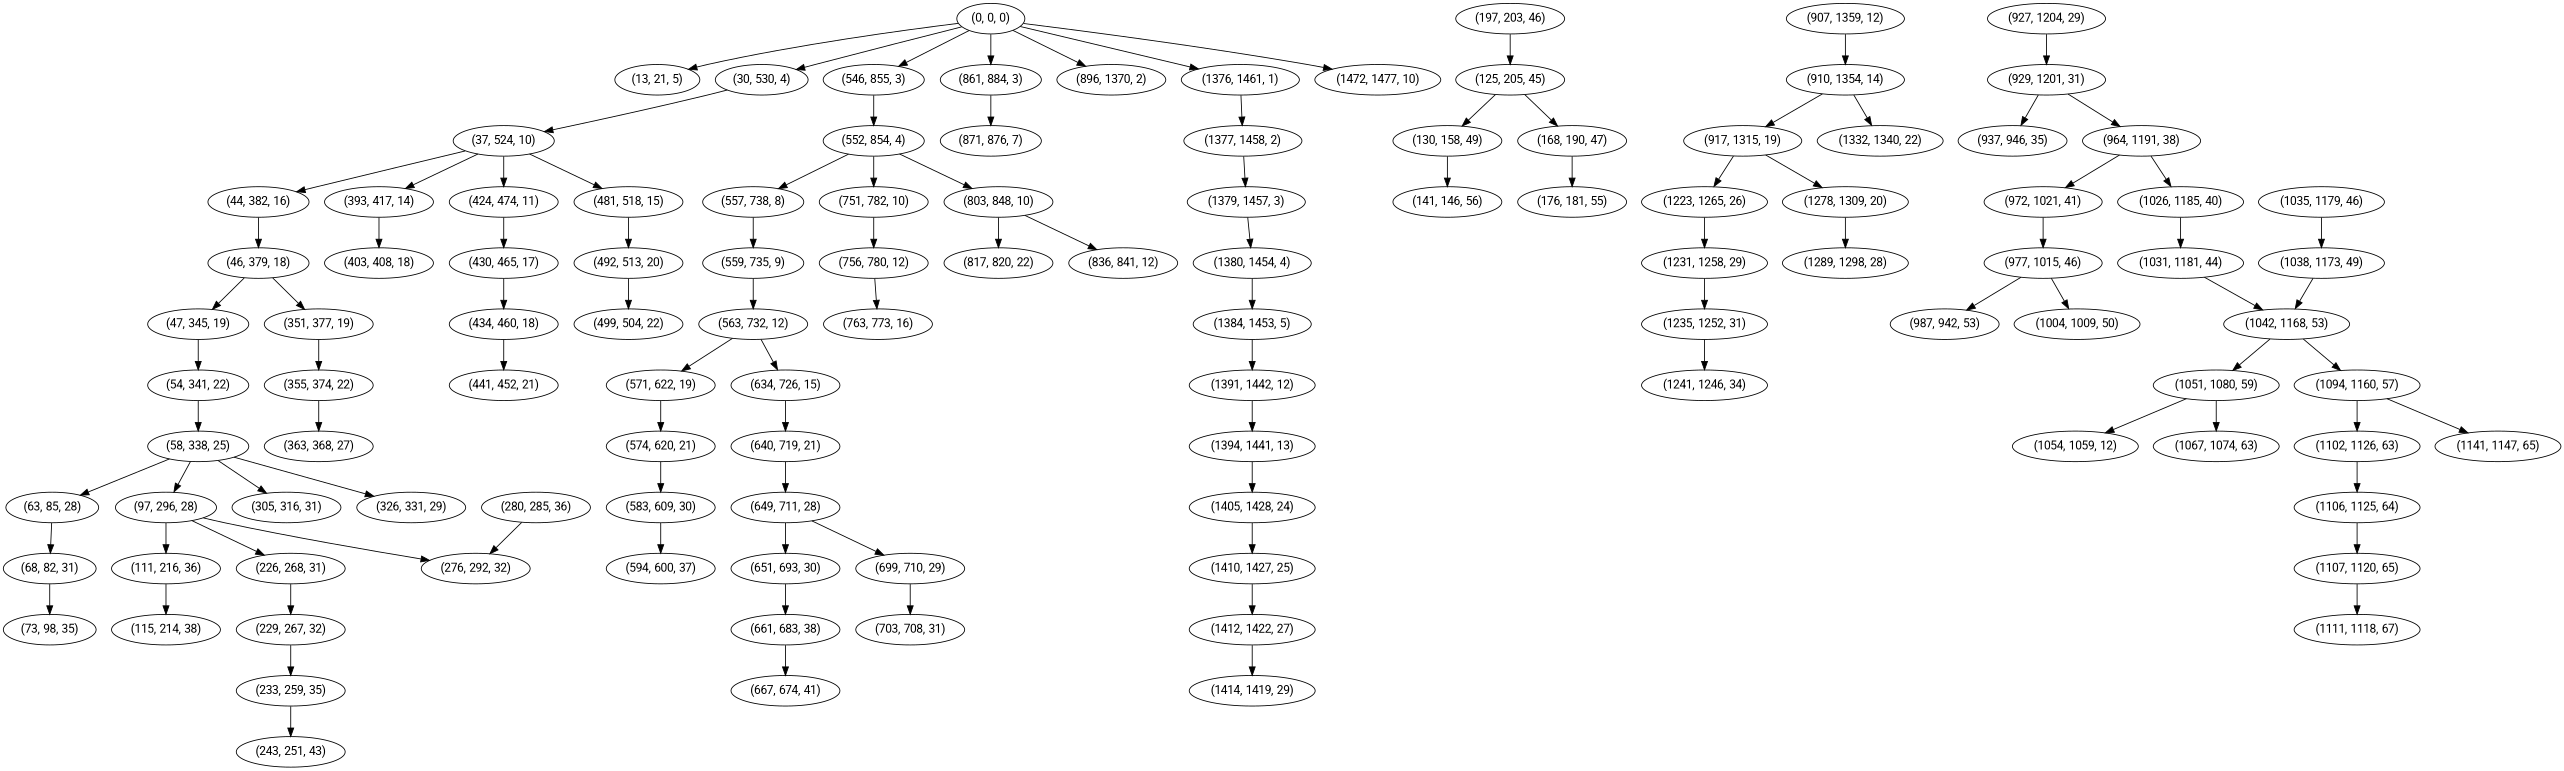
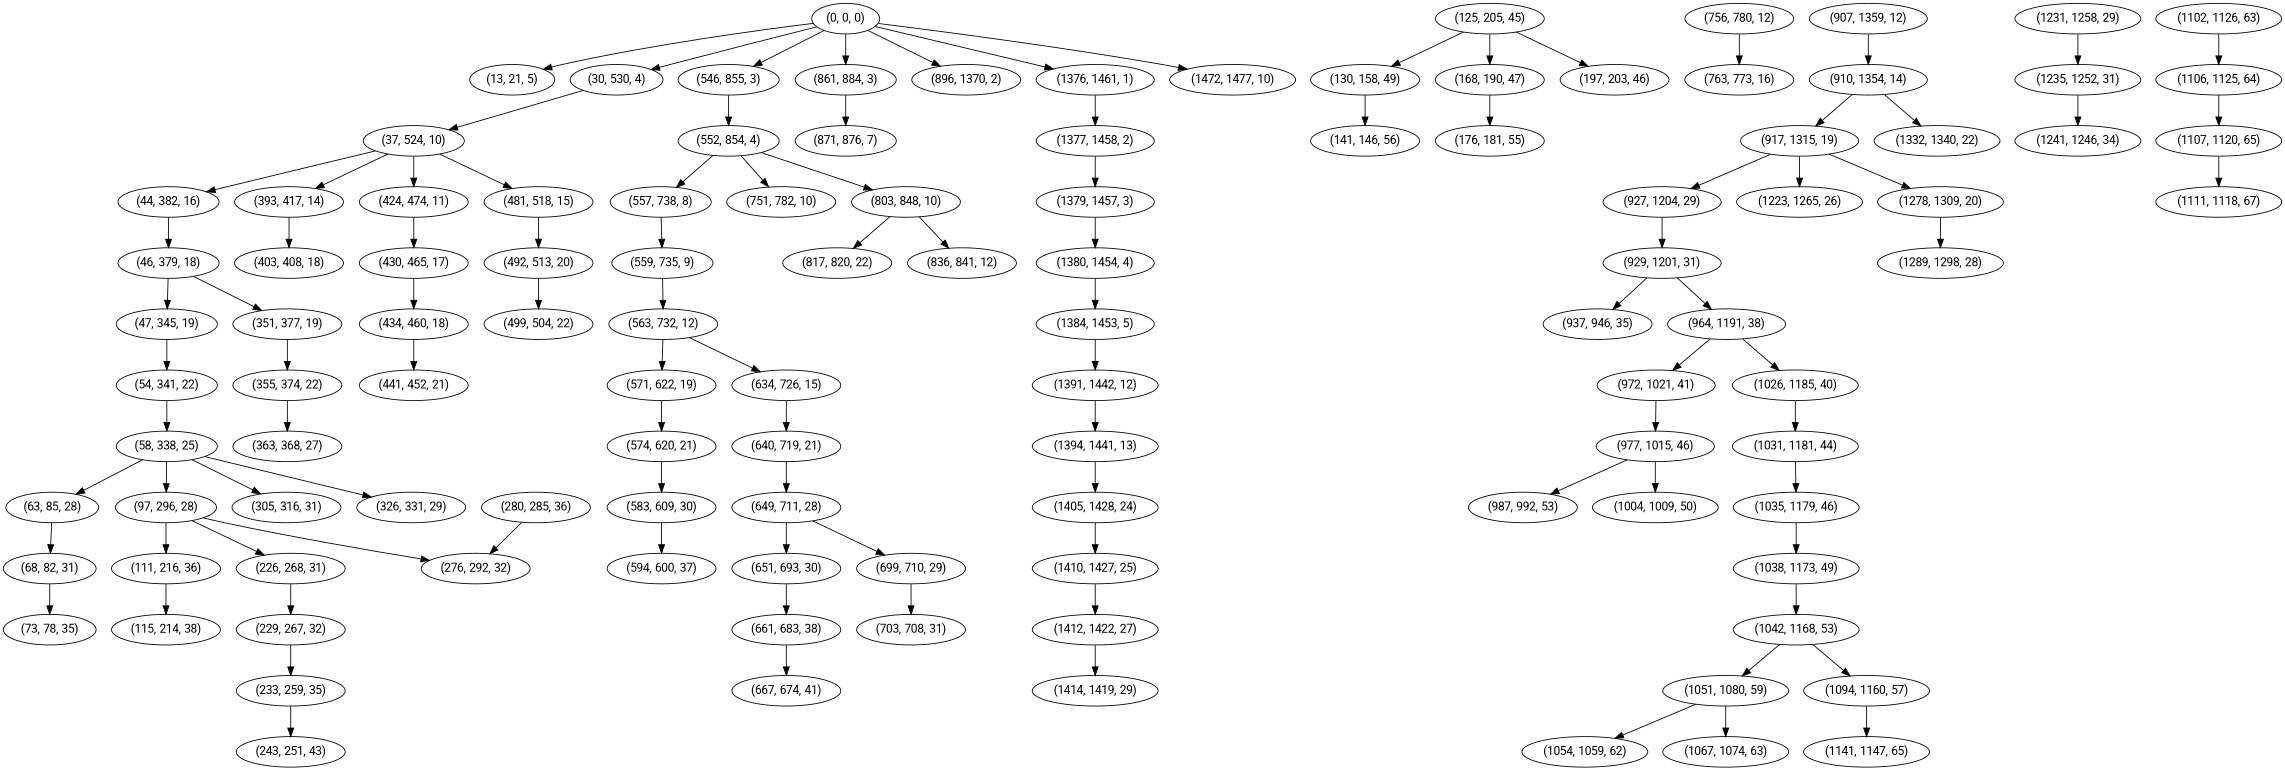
edge "(197, 203, 46)" -> "(125, 205, 45)": reversed
edge "(917, 1315, 19)" -> "(927, 1204, 29)": added
edge "(751, 782, 10)" -> "(756, 780, 12)": removed
edge "(1223, 1265, 26)" -> "(1231, 1258, 29)": removed
edge "(1031, 1181, 44)" -> "(1042, 1168, 53)": now "(1031, 1181, 44)" -> "(1035, 1179, 46)"
node "(987, 942, 53)": label "(987, 942, 53)" -> "(987, 992, 53)"
edge "(1094, 1160, 57)" -> "(1102, 1126, 63)": removed
node "(1054, 1059, 12)": label "(1054, 1059, 12)" -> "(1054, 1059, 62)"
node "(73, 98, 35)": label "(73, 98, 35)" -> "(73, 78, 35)"
